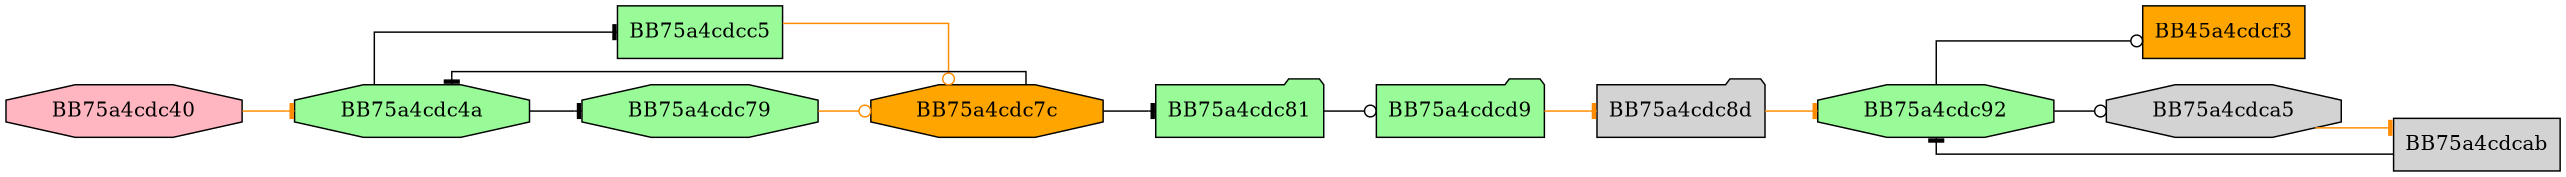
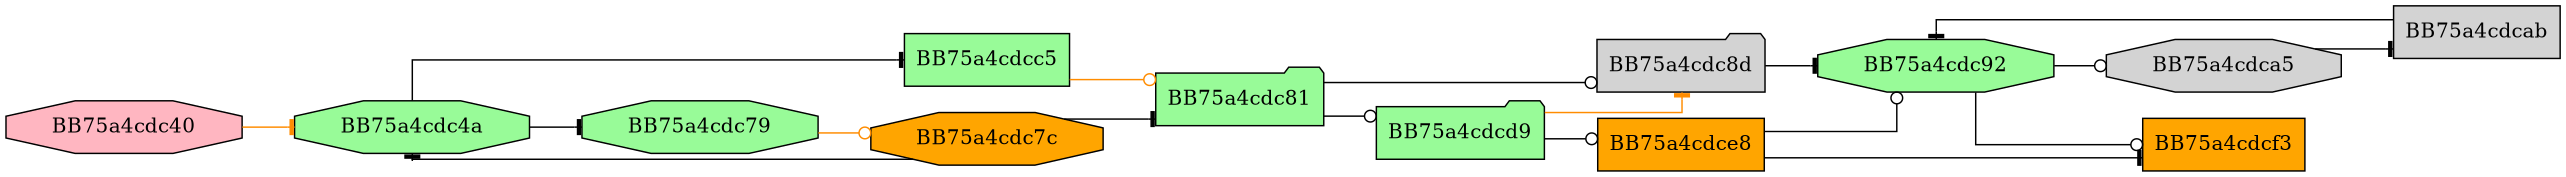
edge "BB75a4cdcc5" -> "BB75a4cdc7c": now "BB75a4cdcc5" -> "BB75a4cdc81"
node "BB45a4cdcf3": label "BB45a4cdcf3" -> "BB75a4cdcf3"
edge "BB75a4cdc81" -> "BB75a4cdc8d": added
edge "BB75a4cdc8d" -> "BB75a4cdc92": color darkorange -> black
edge "BB75a4cdca5" -> "BB75a4cdcab": color darkorange -> black
node "BB75a4cdce8": added
